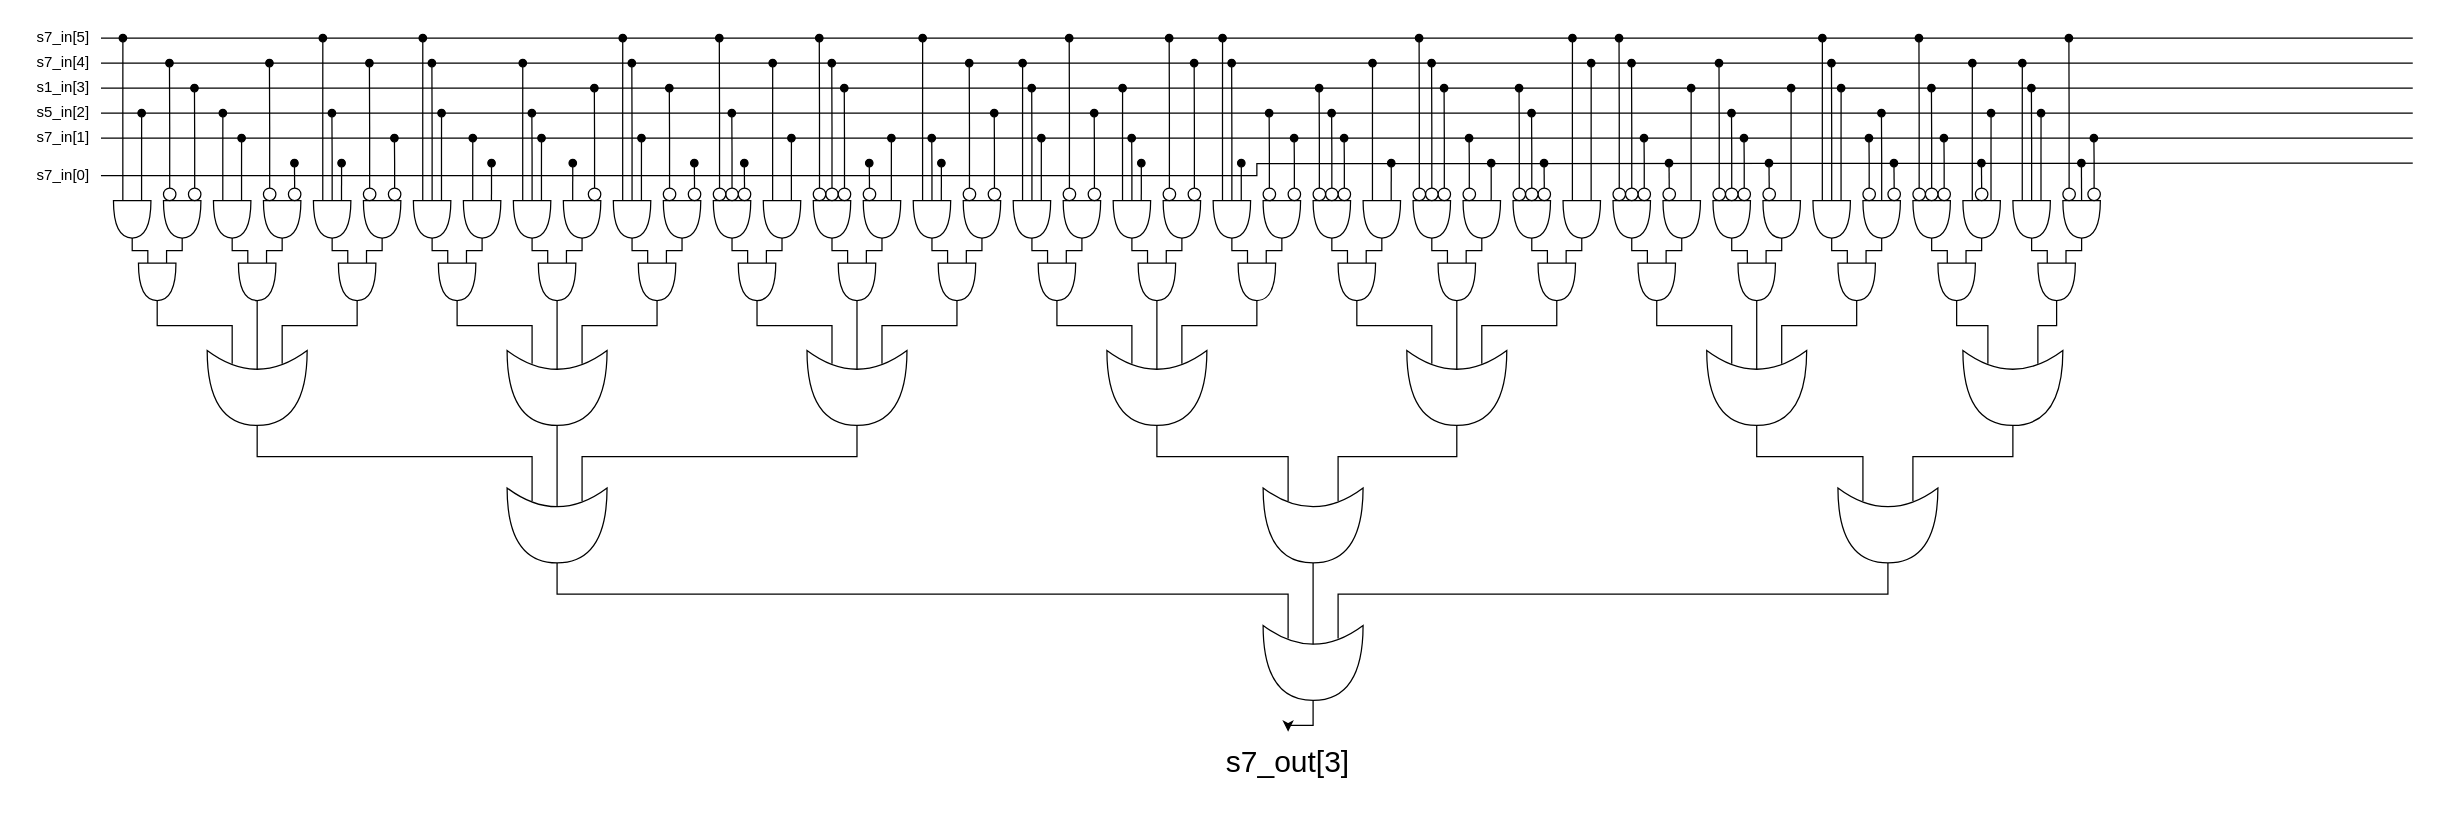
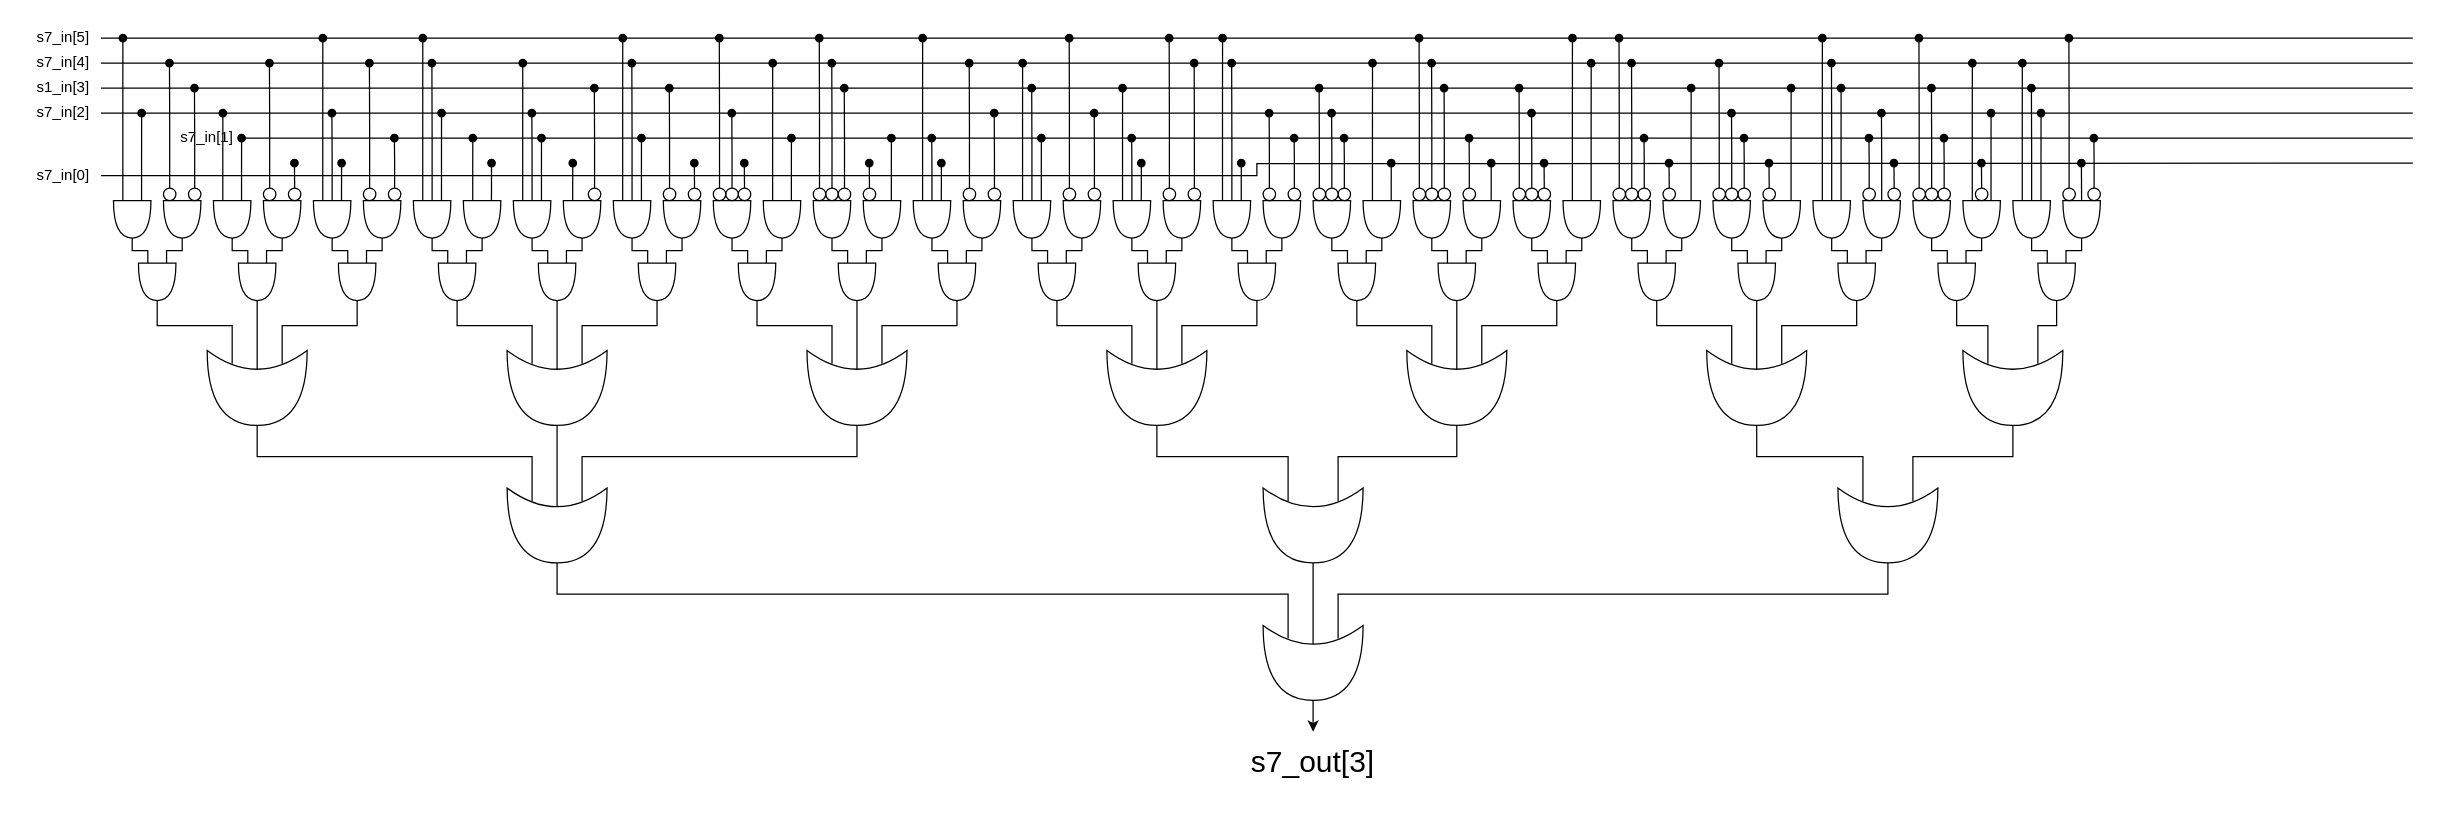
node "s5_in[2]": label "s5_in[2]" -> "s7_in[2]"
node "s7_in[1]": moved (63, 138) -> (207, 138)
node "s7_out[3]": moved (1288, 763) -> (1313, 763)
